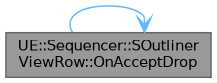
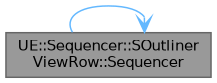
node "UE::Sequencer::SOutliner ViewRow::OnAcceptDrop": label "UE::Sequencer::SOutliner ViewRow::OnAcceptDrop" -> "UE::Sequencer::SOutliner ViewRow::Sequencer"
